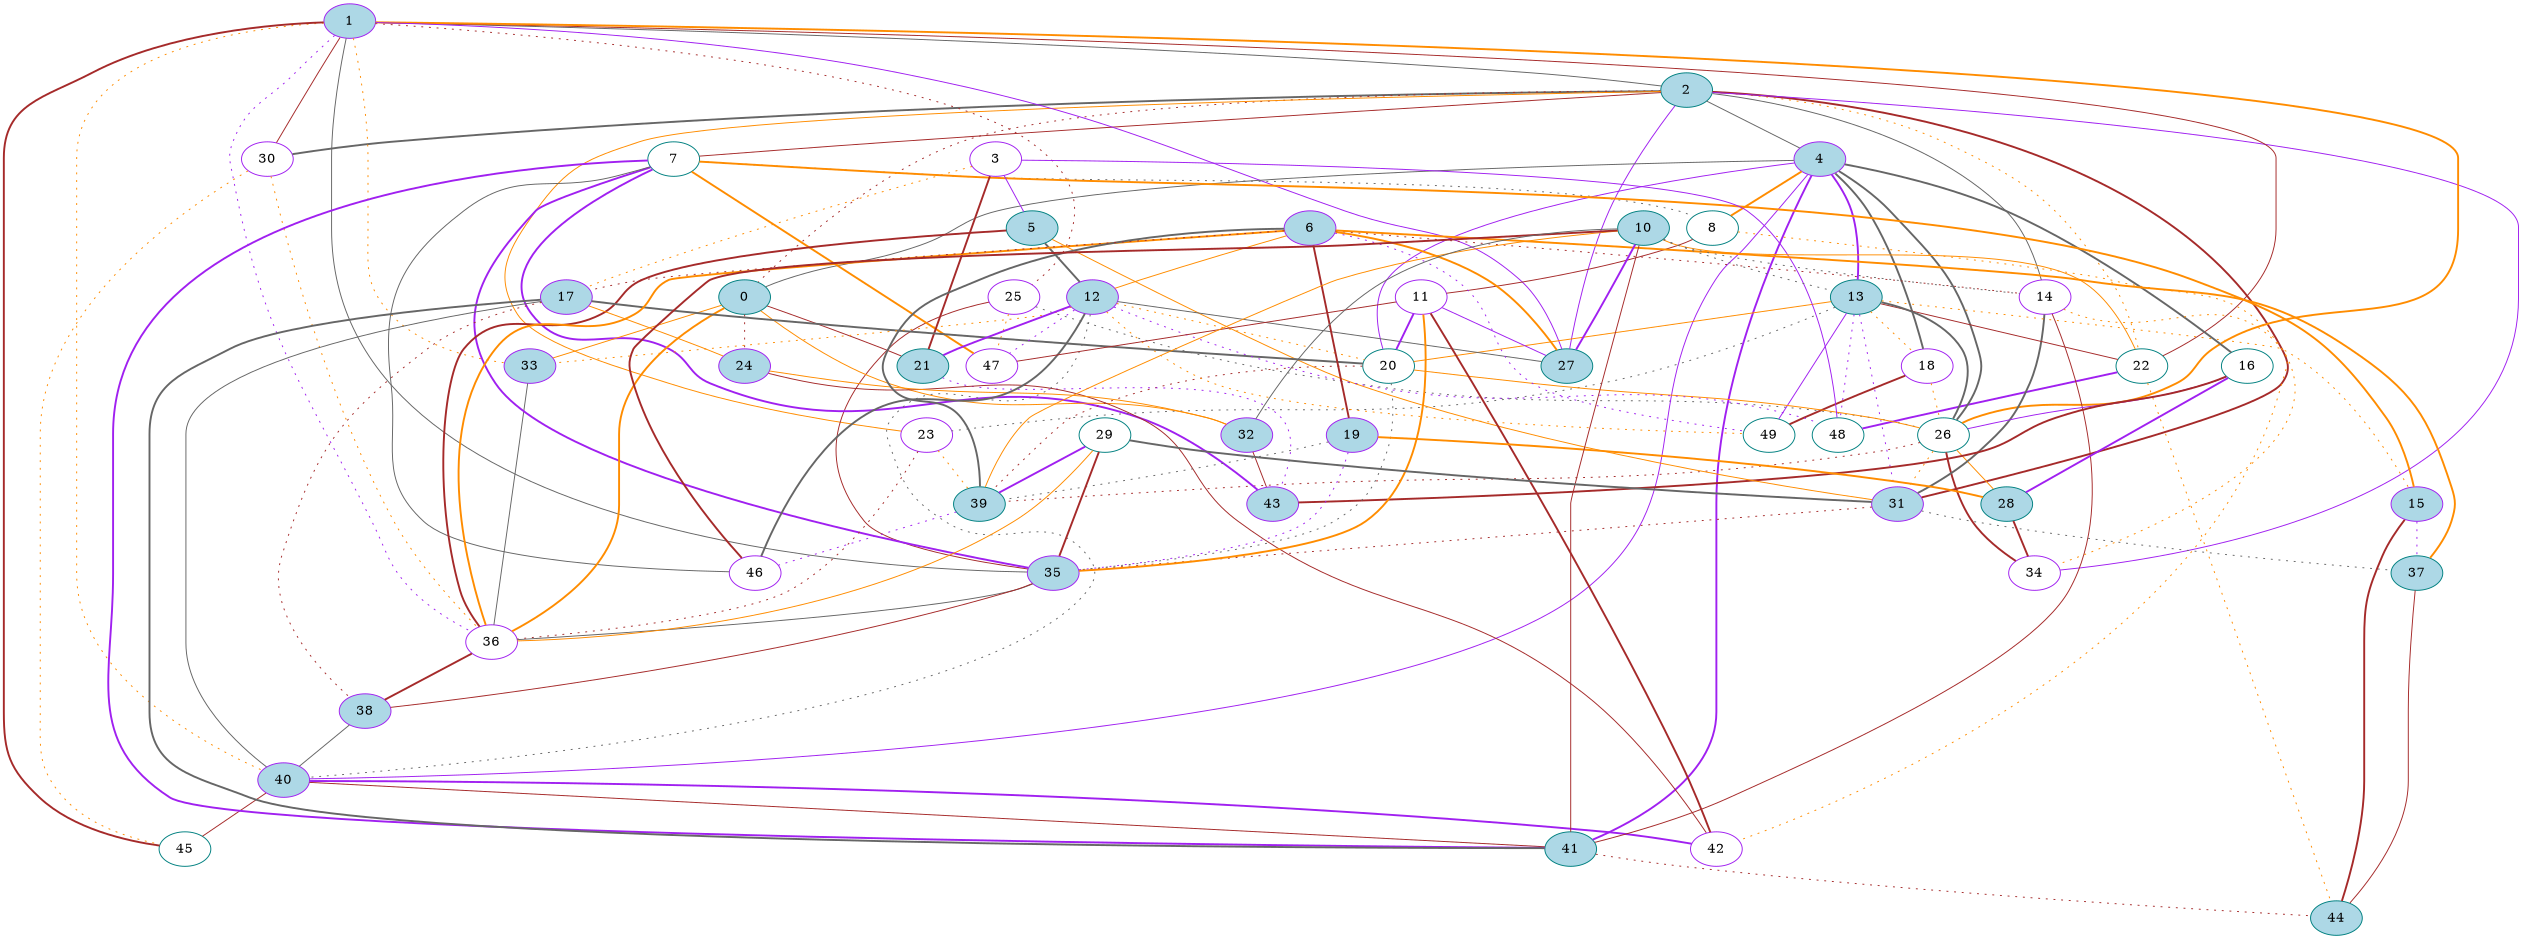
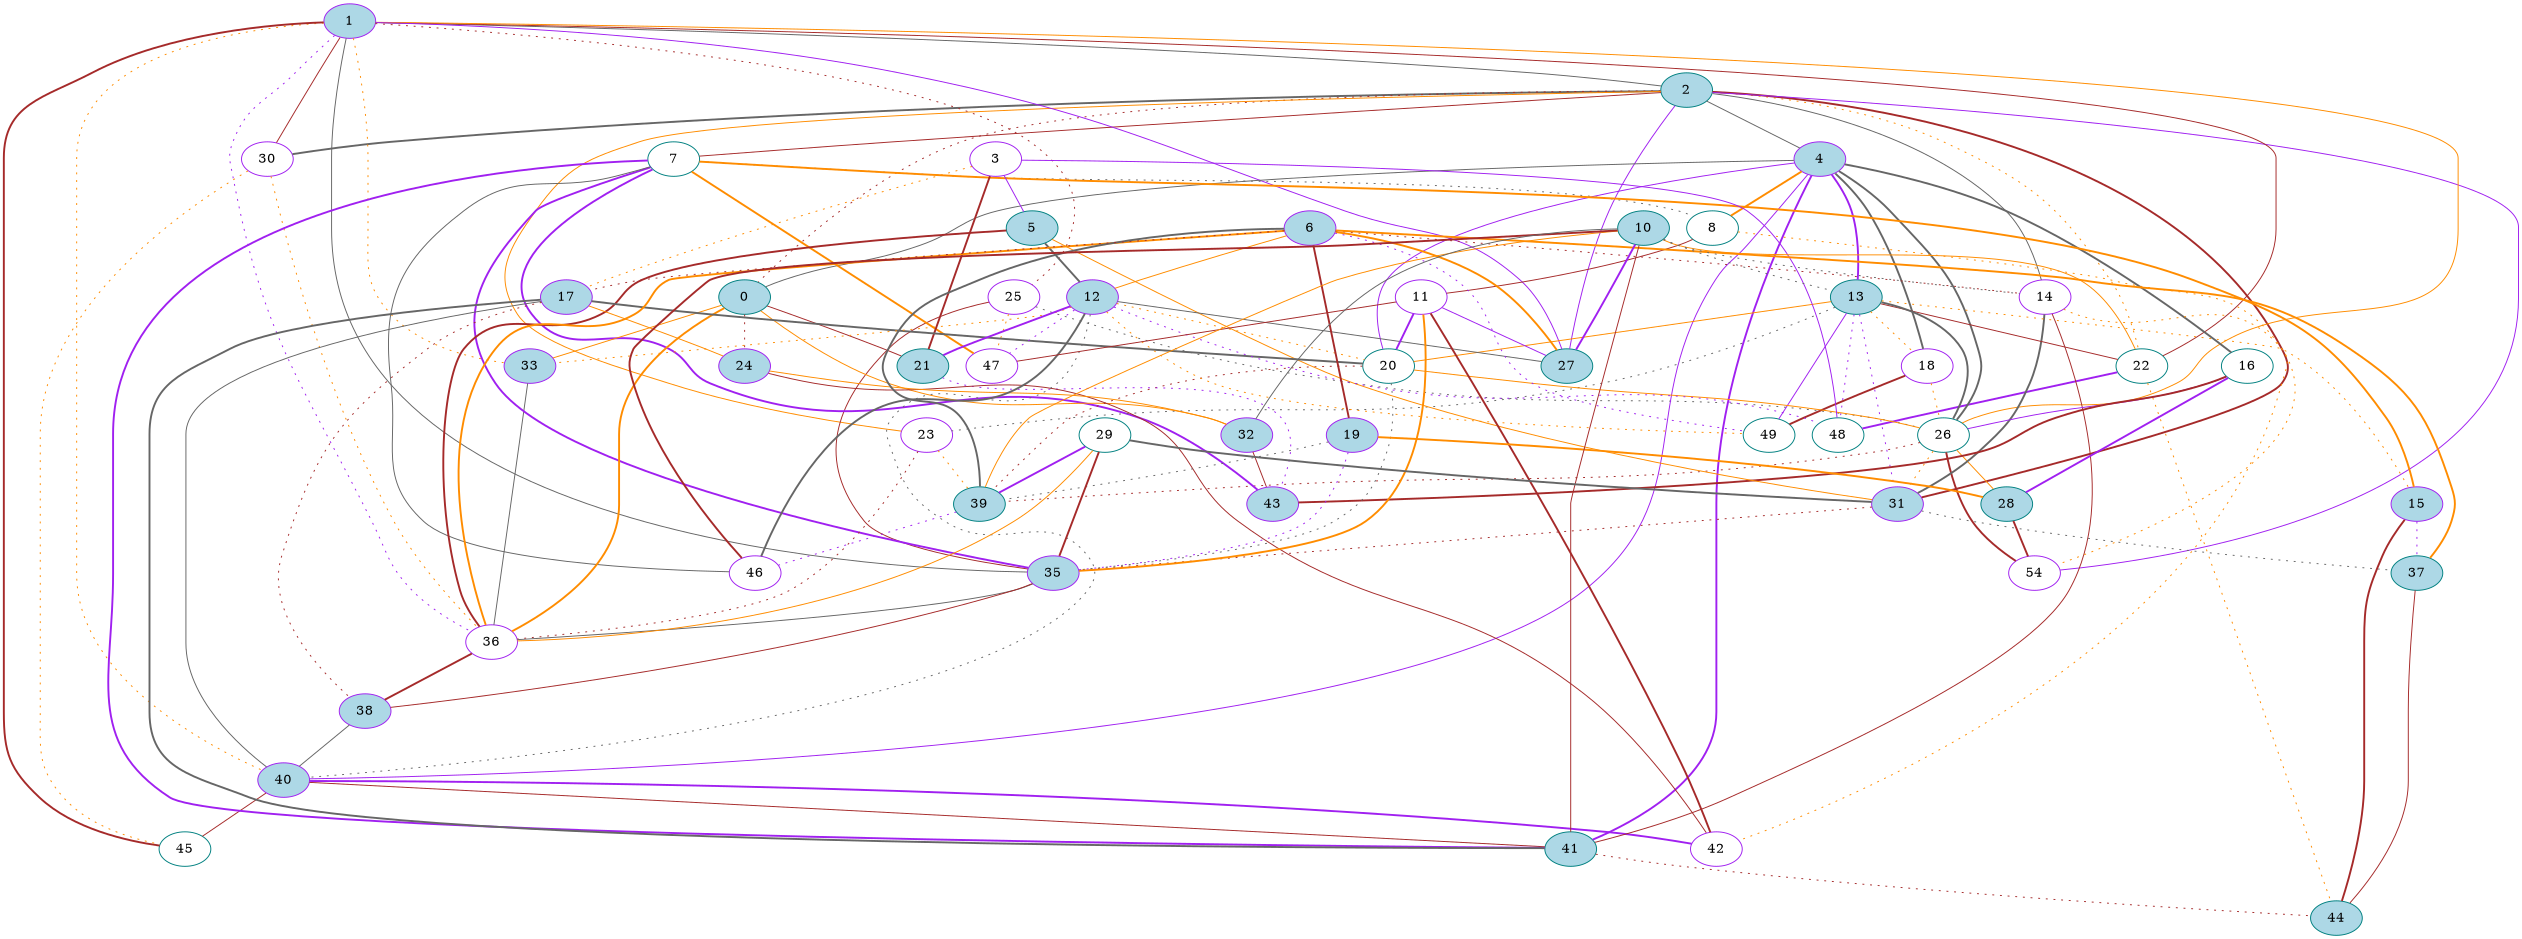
edge "1" -- "26": style bold -> solid
node "34": label "34" -> "54"
